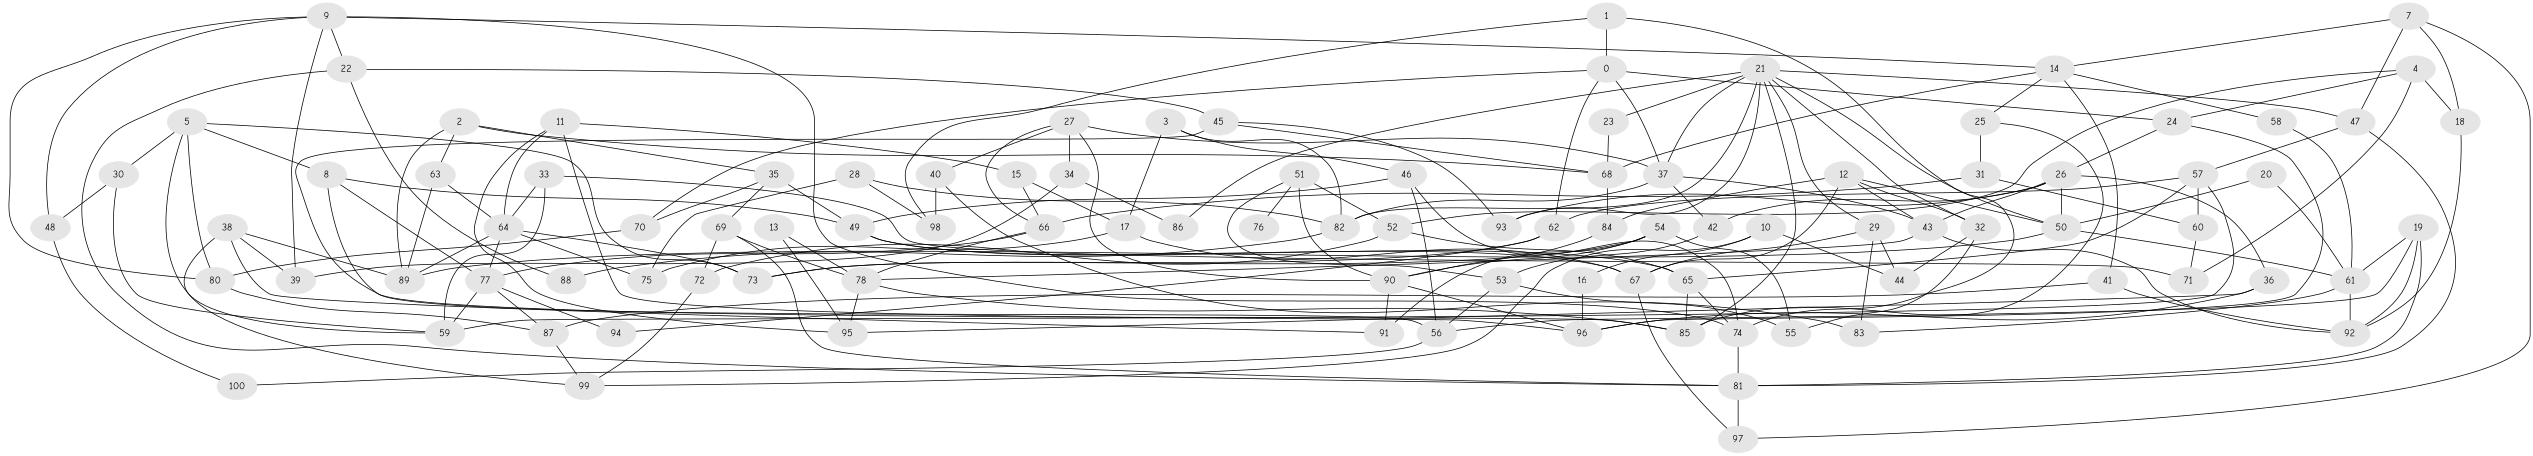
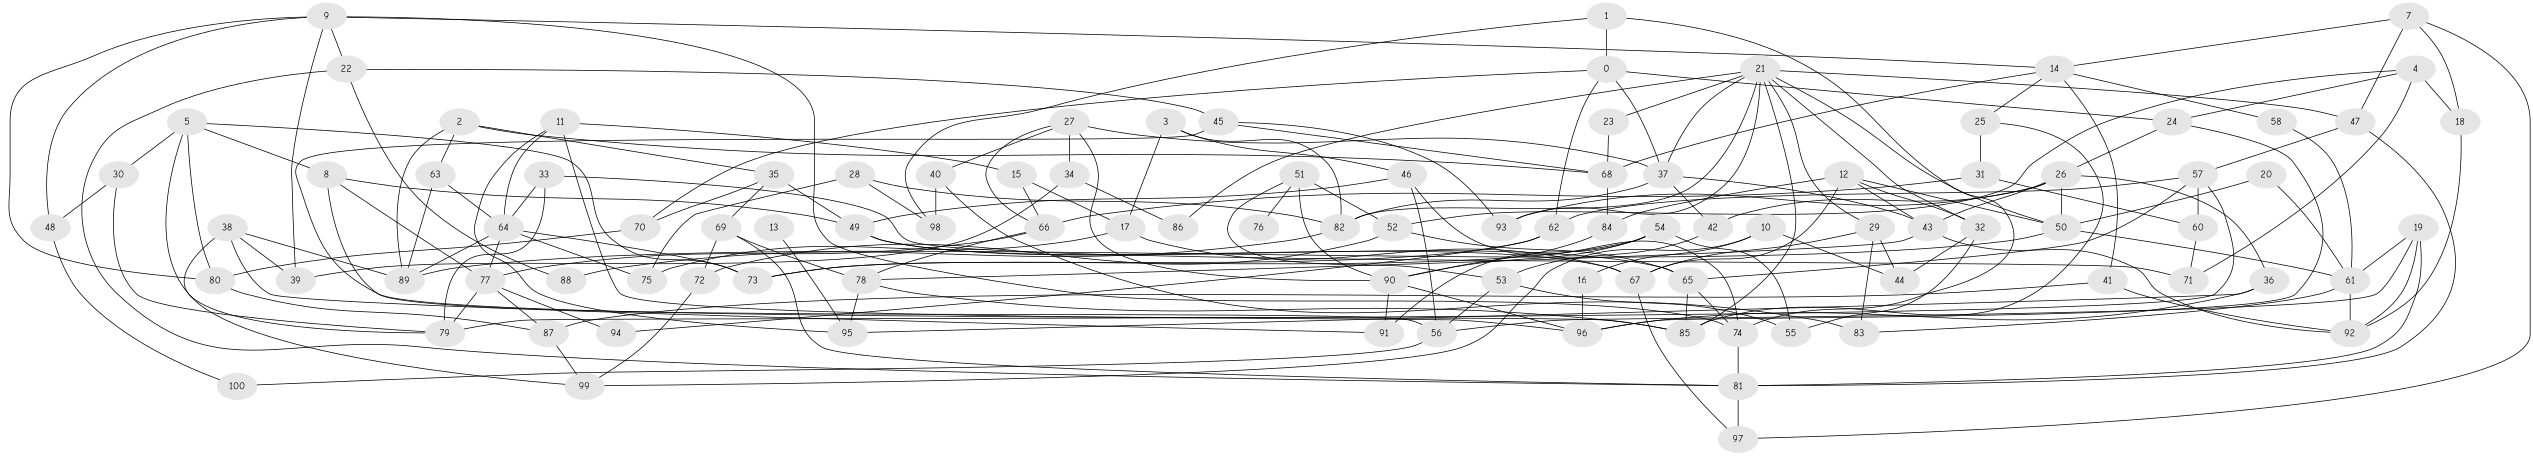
edge "13" -- "78": removed
node "59": label "59" -> "79"
